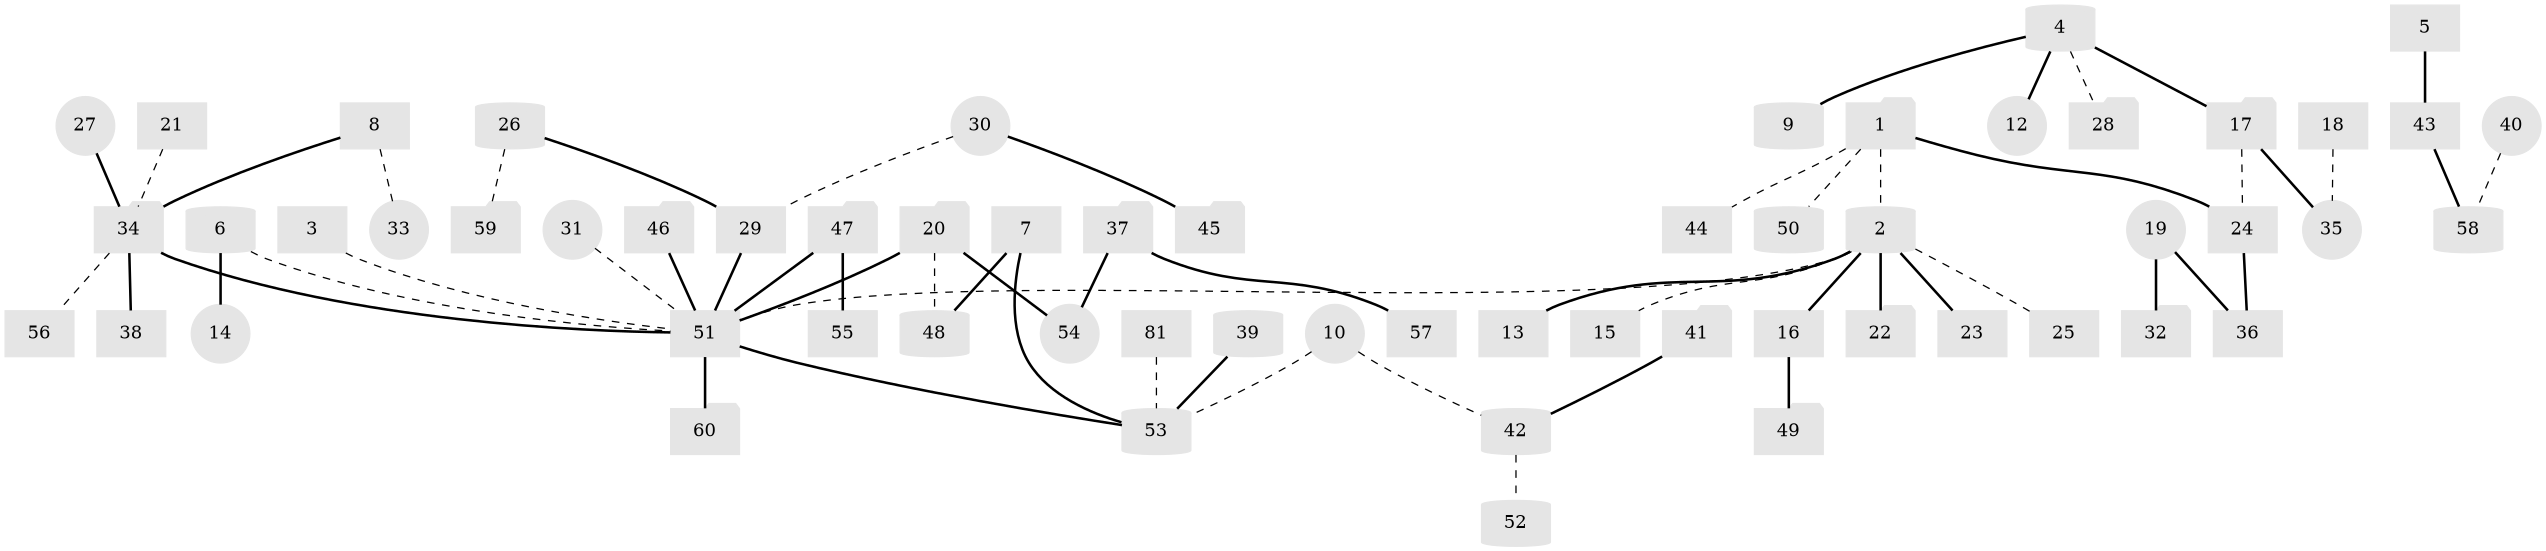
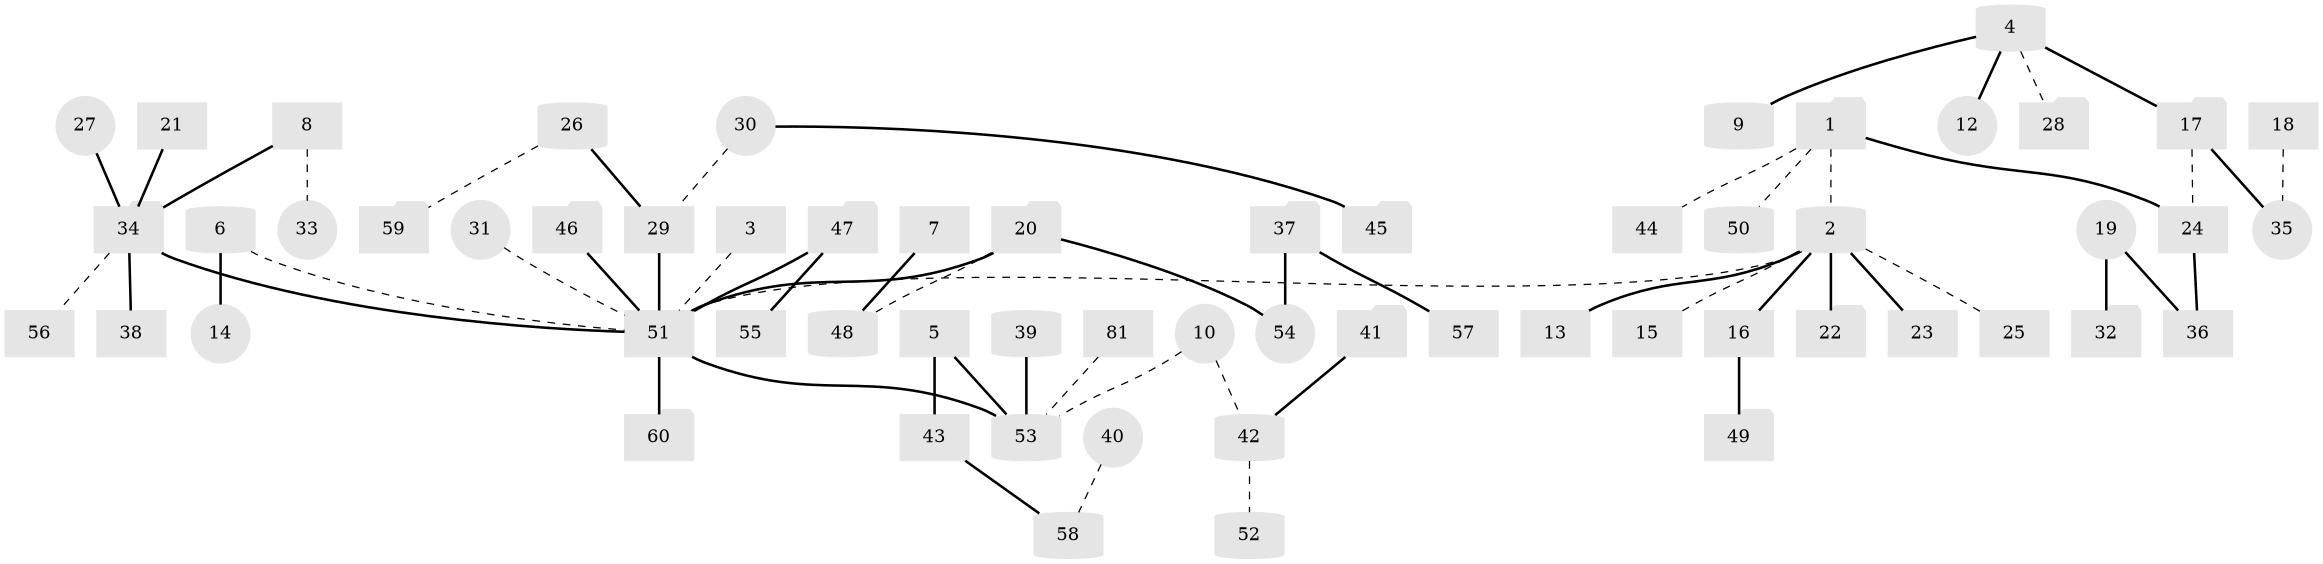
edge "21" -- "34": style dashed -> bold
edge "7" -- "53": now "5" -- "53"
